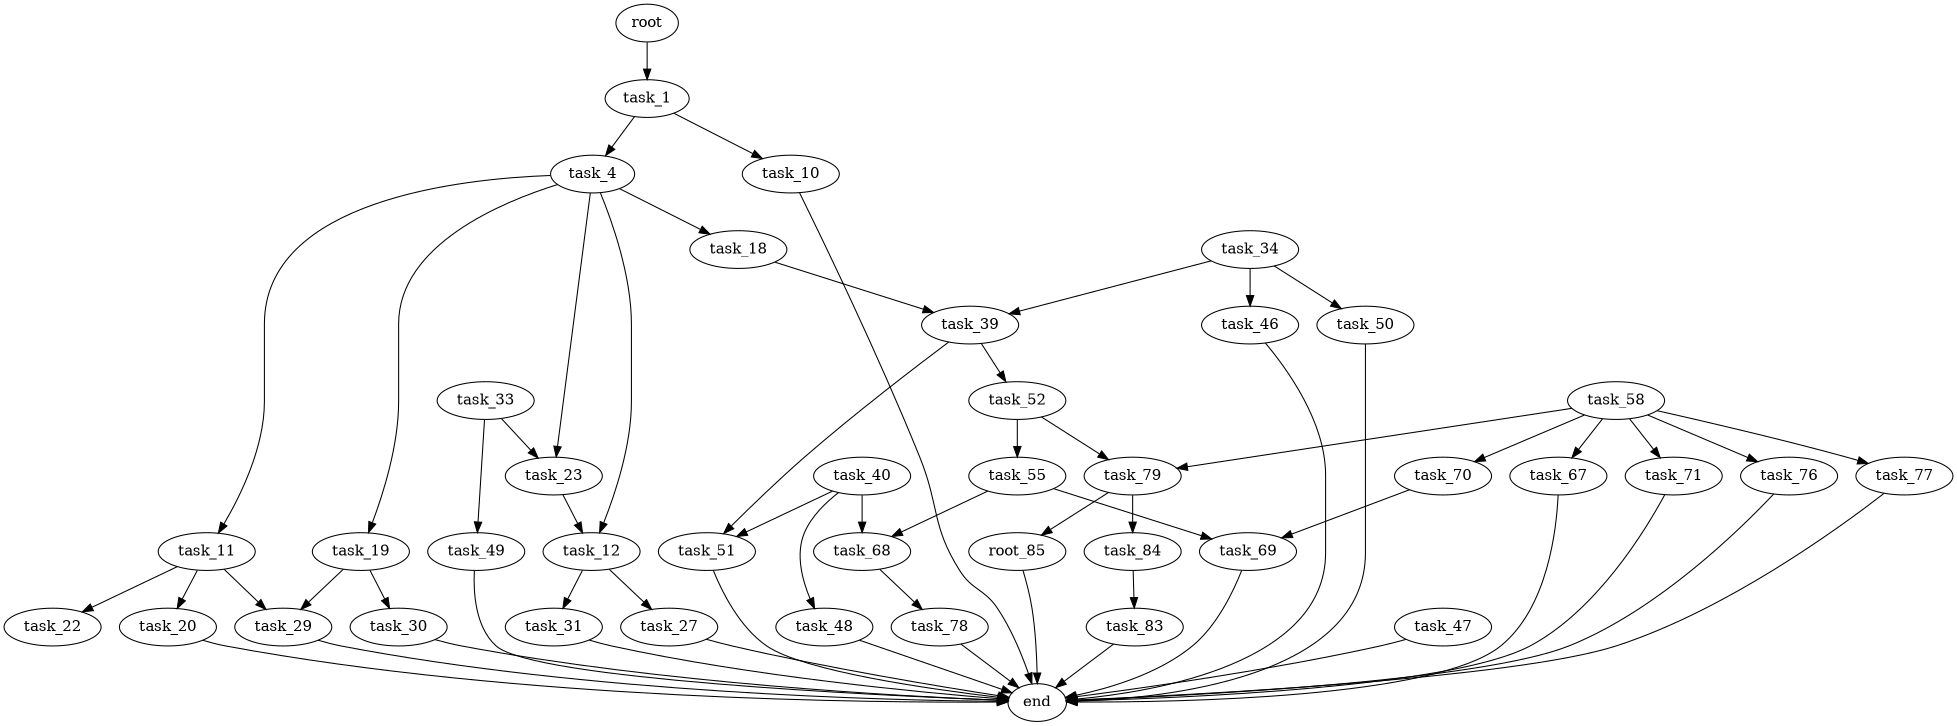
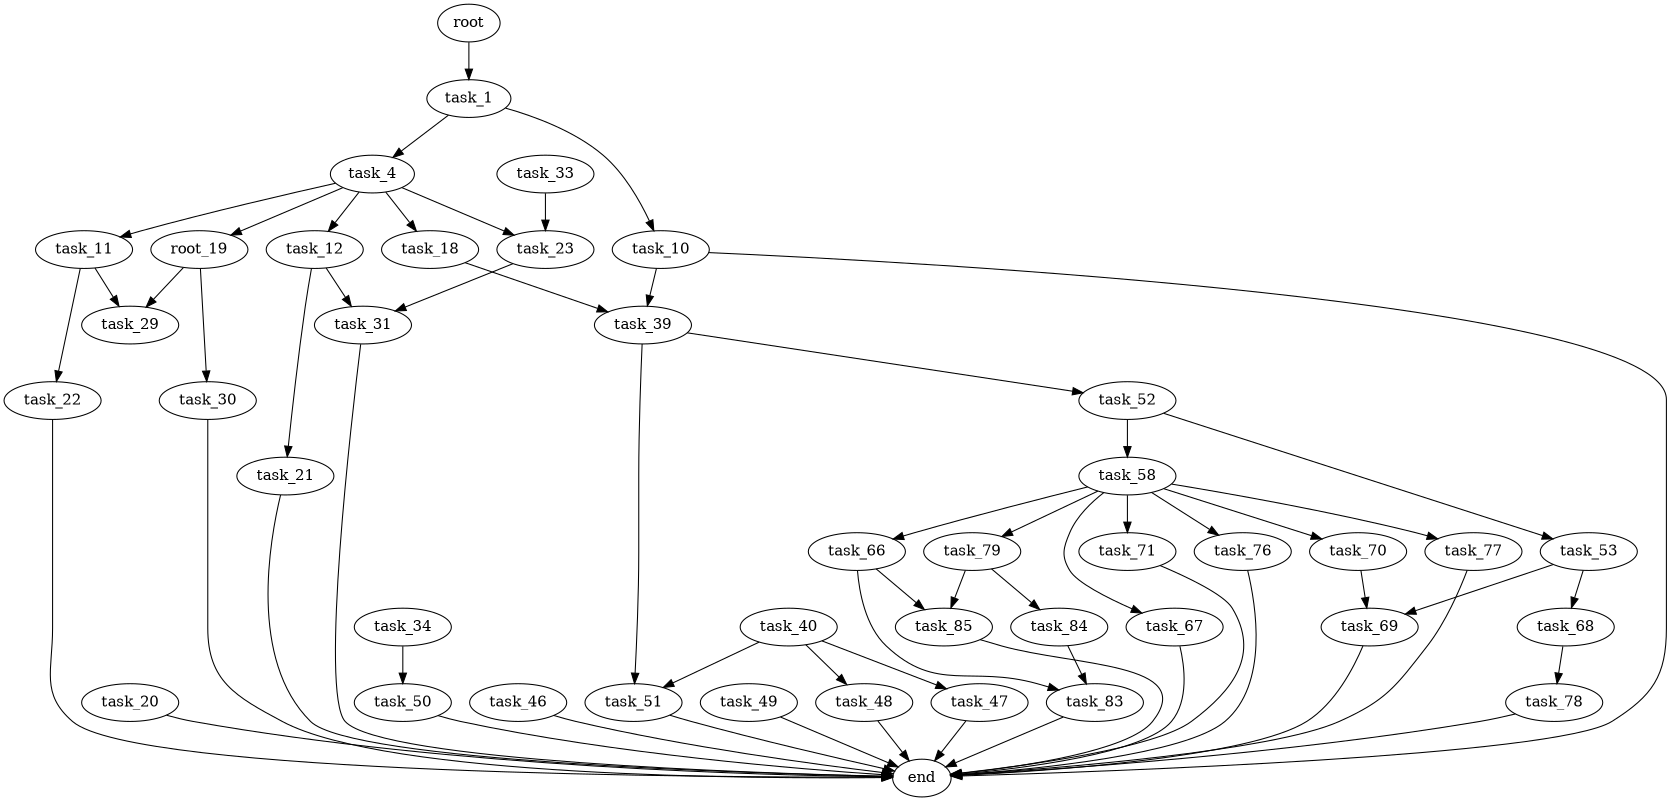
edge "task_34" -> "task_46": removed
edge "task_34" -> "task_39": now "task_10" -> "task_39"
edge "task_52" -> "task_79": now "task_52" -> "task_58"
edge "task_33" -> "task_49": removed
node "task_55": label "task_55" -> "task_53"
edge "task_23" -> "task_12": now "task_23" -> "task_31"
edge "task_40" -> "task_68": now "task_40" -> "task_47"
node "task_19": label "task_19" -> "root_19"
node "task_66": added
node "root_85": label "root_85" -> "task_85"
edge "task_11" -> "task_20": removed
node "task_27": label "task_27" -> "task_21"
edge "task_29" -> "end": now "task_22" -> "end"
